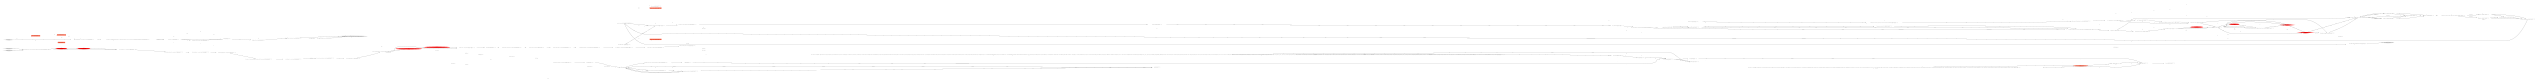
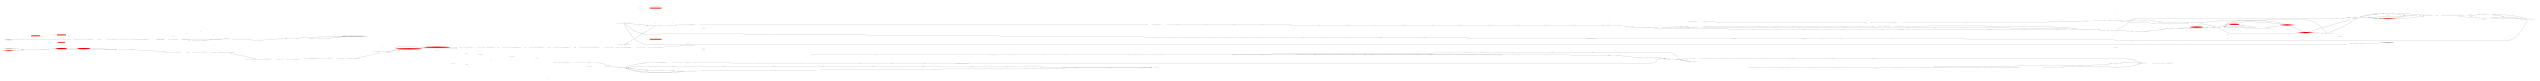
node "neededPermits > 0@@@248@@@['0', '1', '0']": fillcolor white -> tomato
node "testStressRecovery['1', '0', '0']": fillcolor lightgray -> tomato
node "threads.add(thread)@@@205@@@['1', '1', '0']": fillcolor tomato -> white
